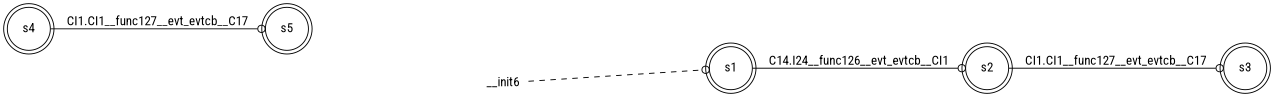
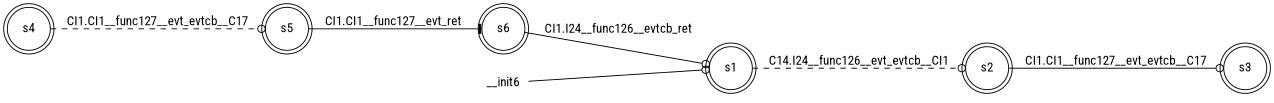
edge "s4" -> "s5": style solid -> dashed
node "s6": added
edge "s1" -> "s2": style solid -> dashed
edge "__init6" -> "s1": style dashed -> solid
